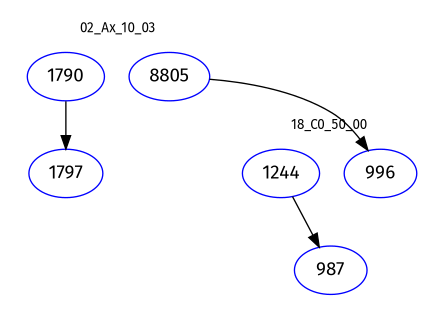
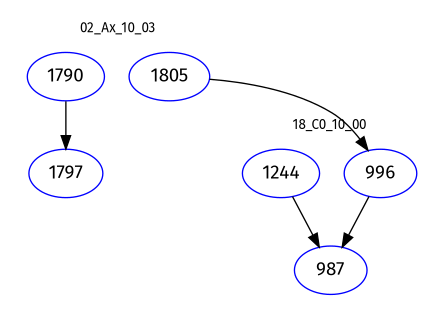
node "8805": label "8805" -> "1805"
cluster "18_C0_50_00": label "18_C0_50_00" -> "18_C0_10_00"
edge "996" -> "987": added
